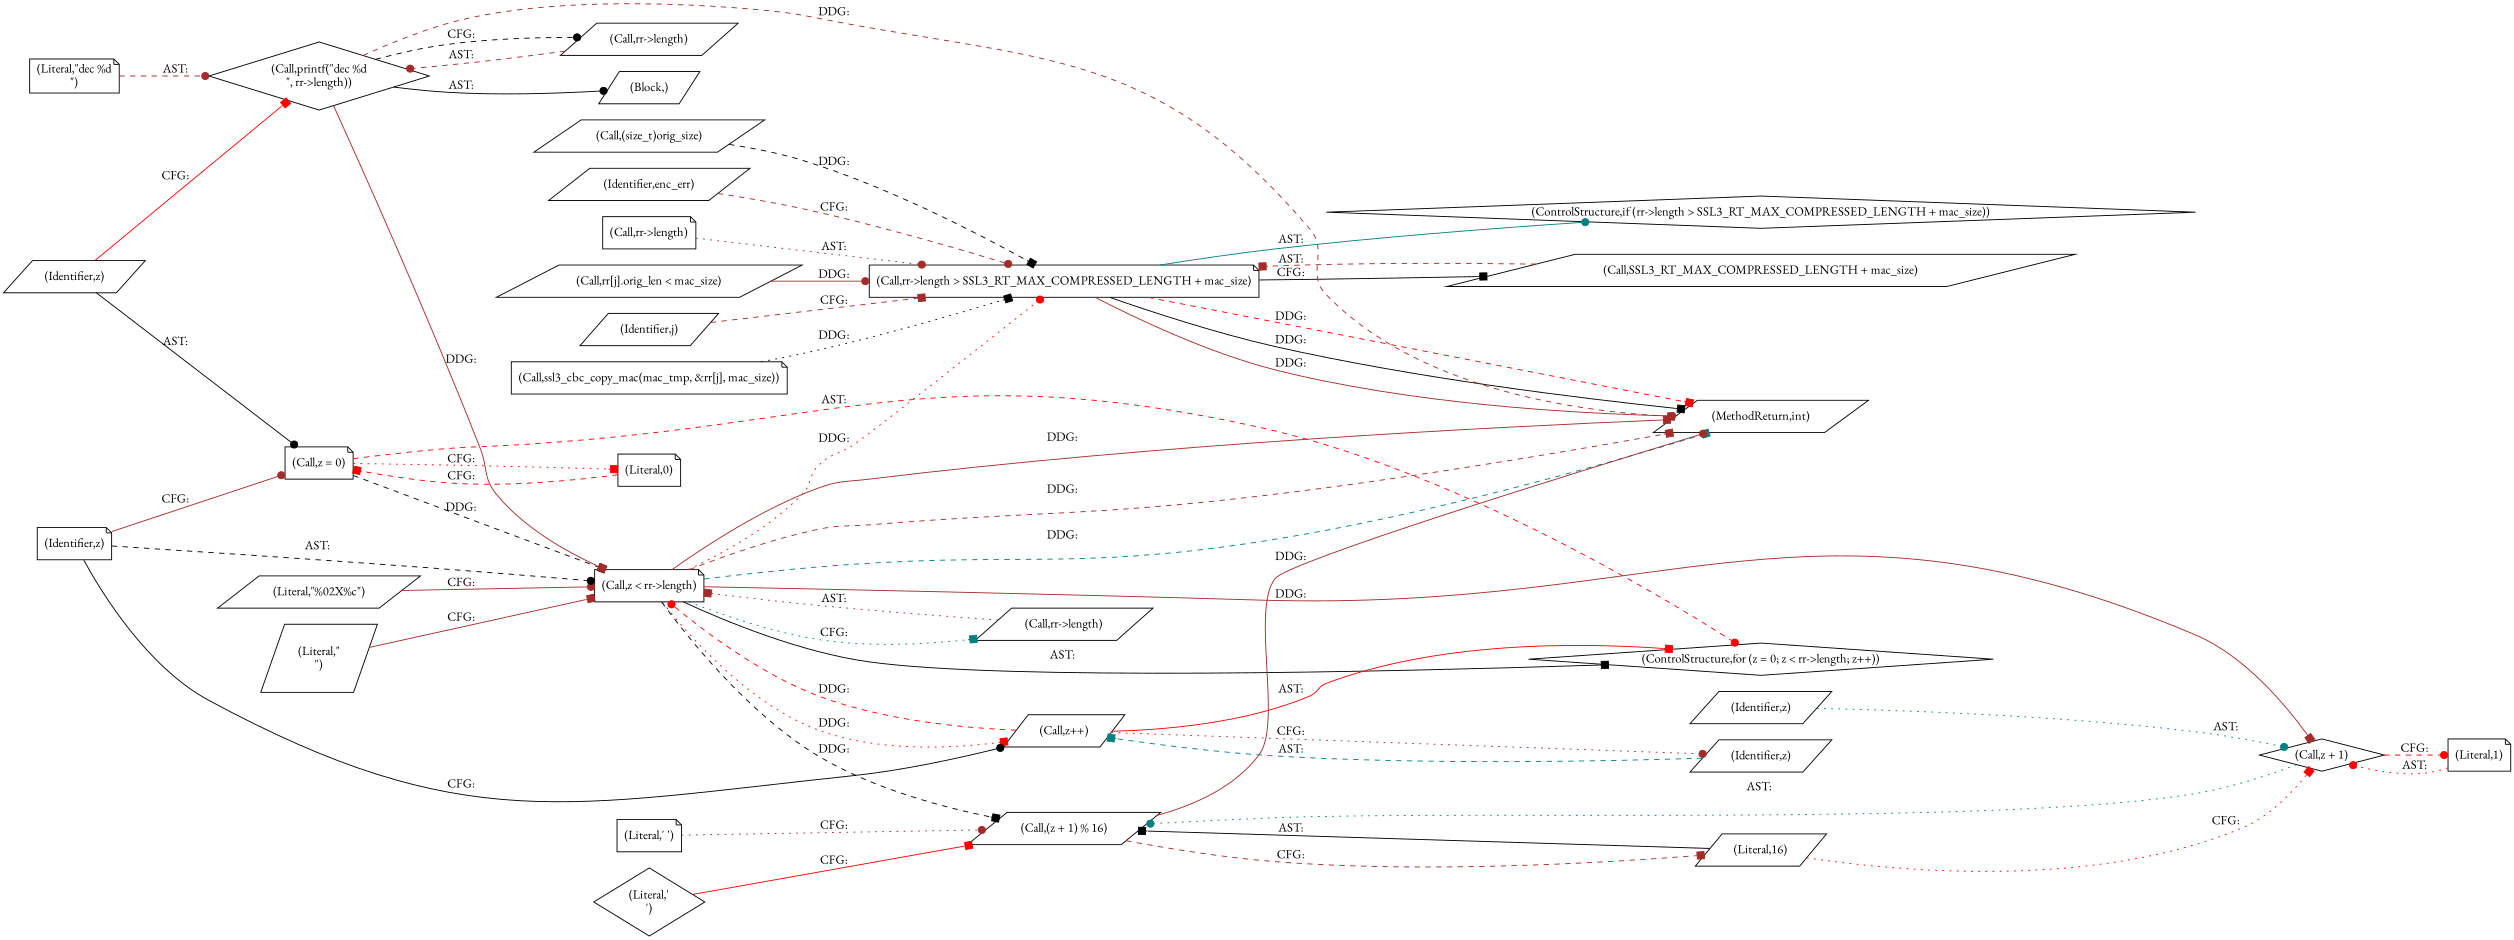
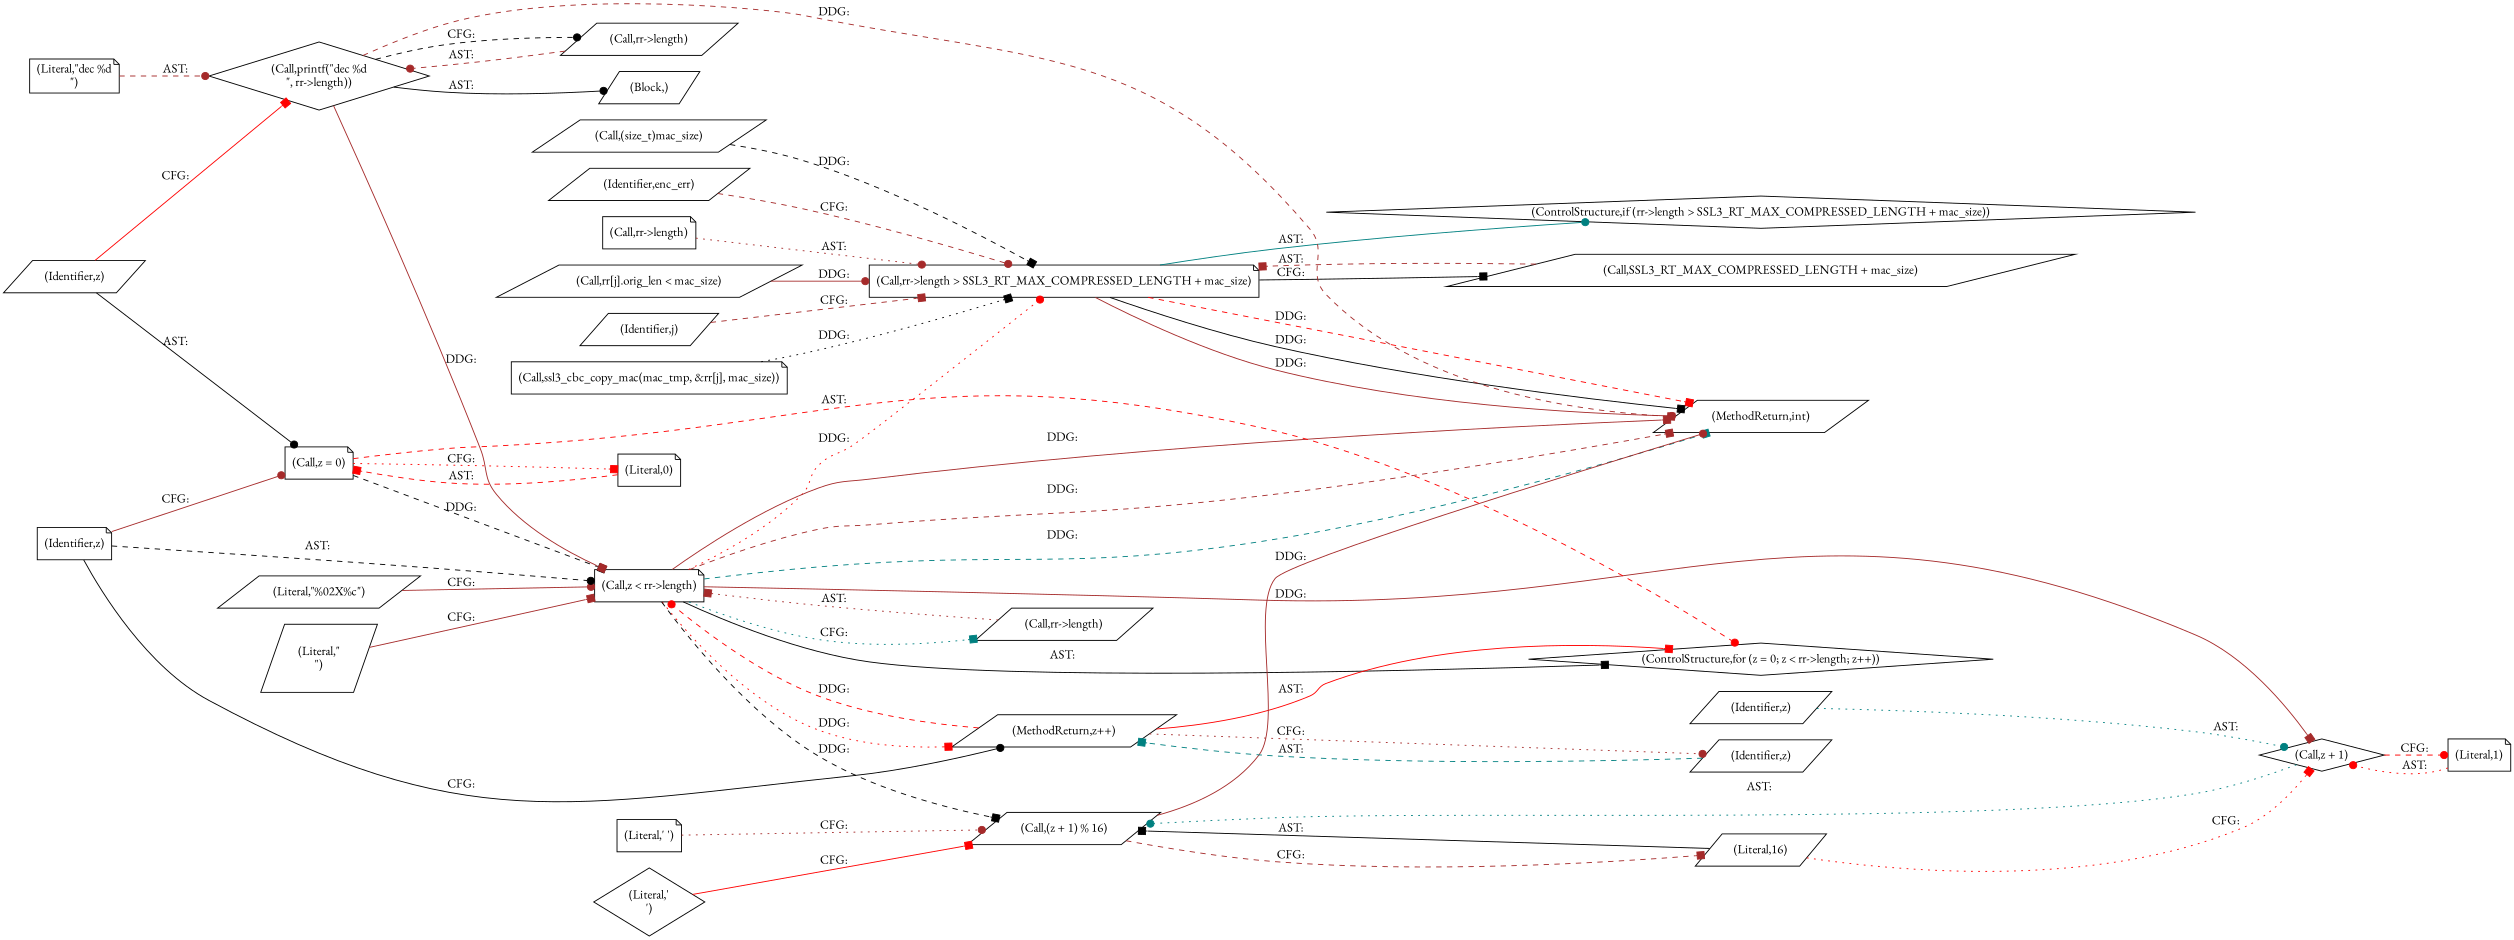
node "(Call,(size_t)orig_size)": label "(Call,(size_t)orig_size)" -> "(Call,(size_t)mac_size)"
edge "(Literal,0)" -> "(Call,z = 0)": label "CFG: " -> "AST: "
node "(Call,z++)": label "(Call,z++)" -> "(MethodReturn,z++)"
